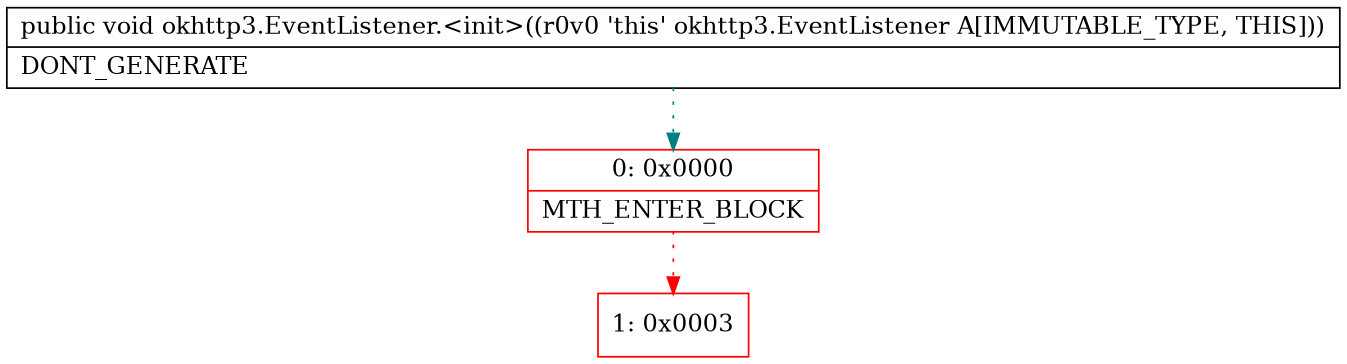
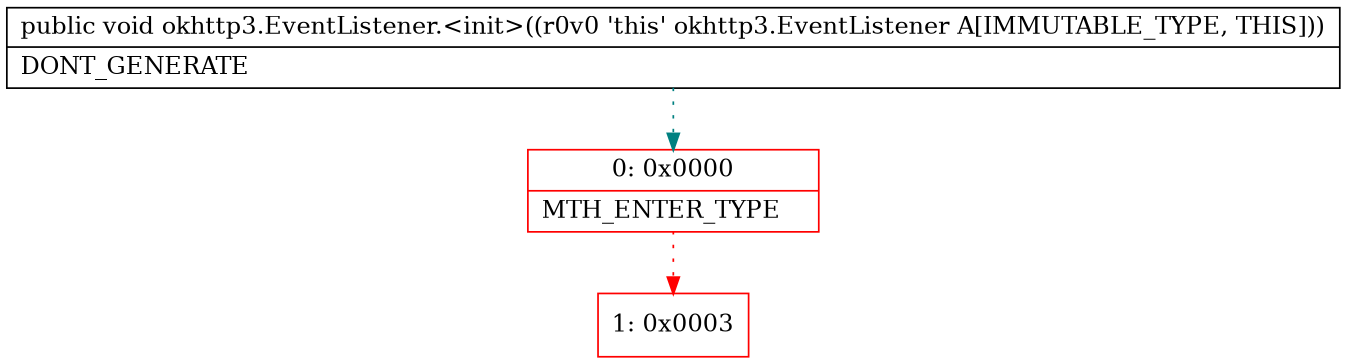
node "0: 0x0000": text "MTH_ENTER_BLOCK" -> "MTH_ENTER_TYPE"
